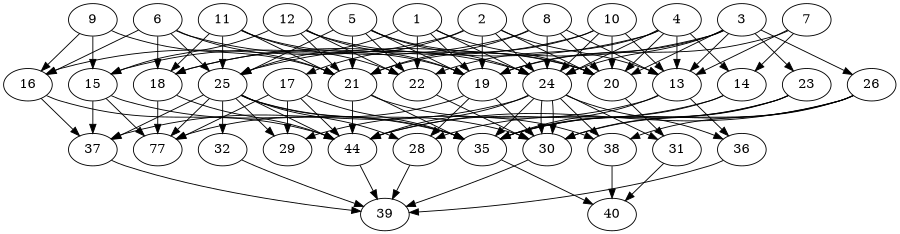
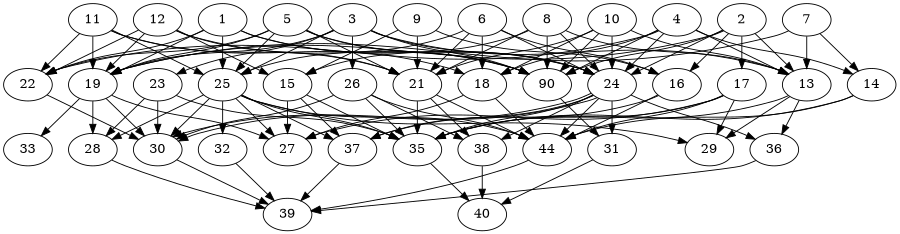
node "20": label "20" -> "90"
node "33": added
node "77": label "77" -> "27"
